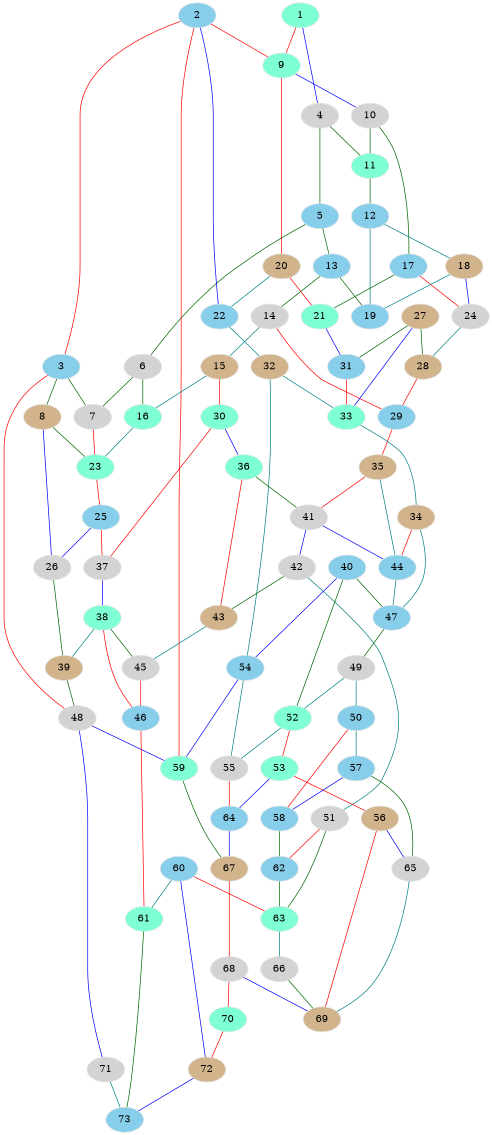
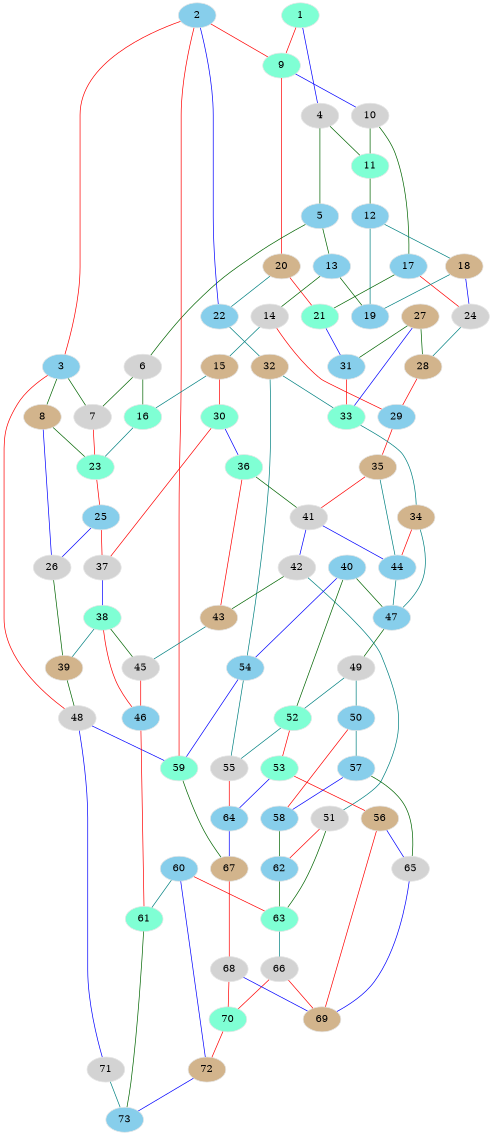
edge "65" -- "69": color teal -> blue
edge "66" -- "70": added
edge "66" -- "69": color darkgreen -> red
